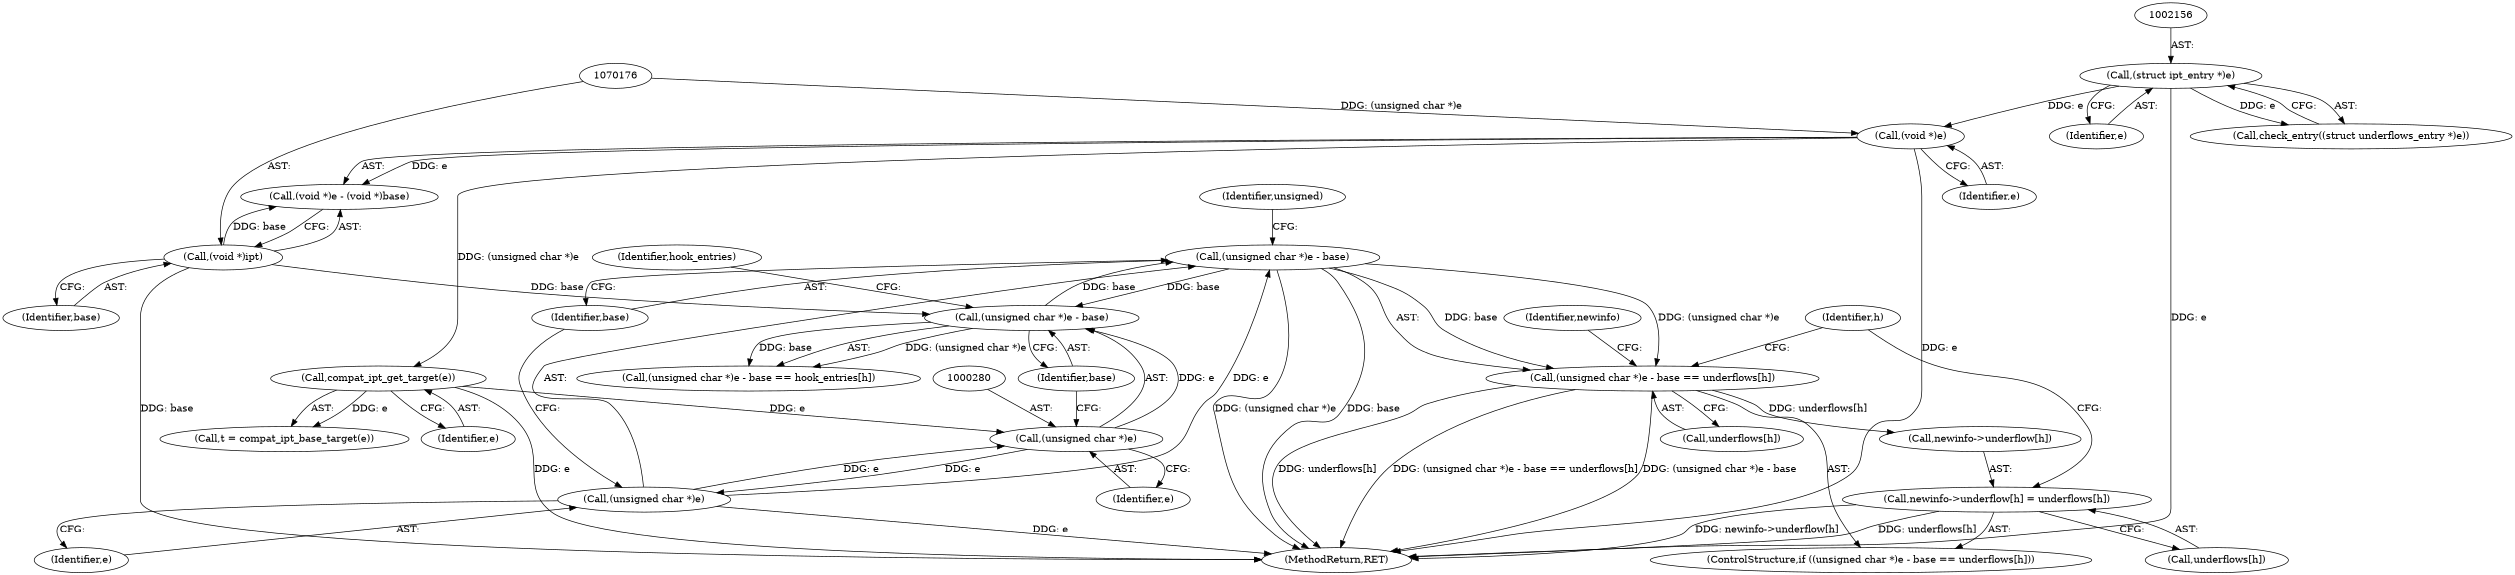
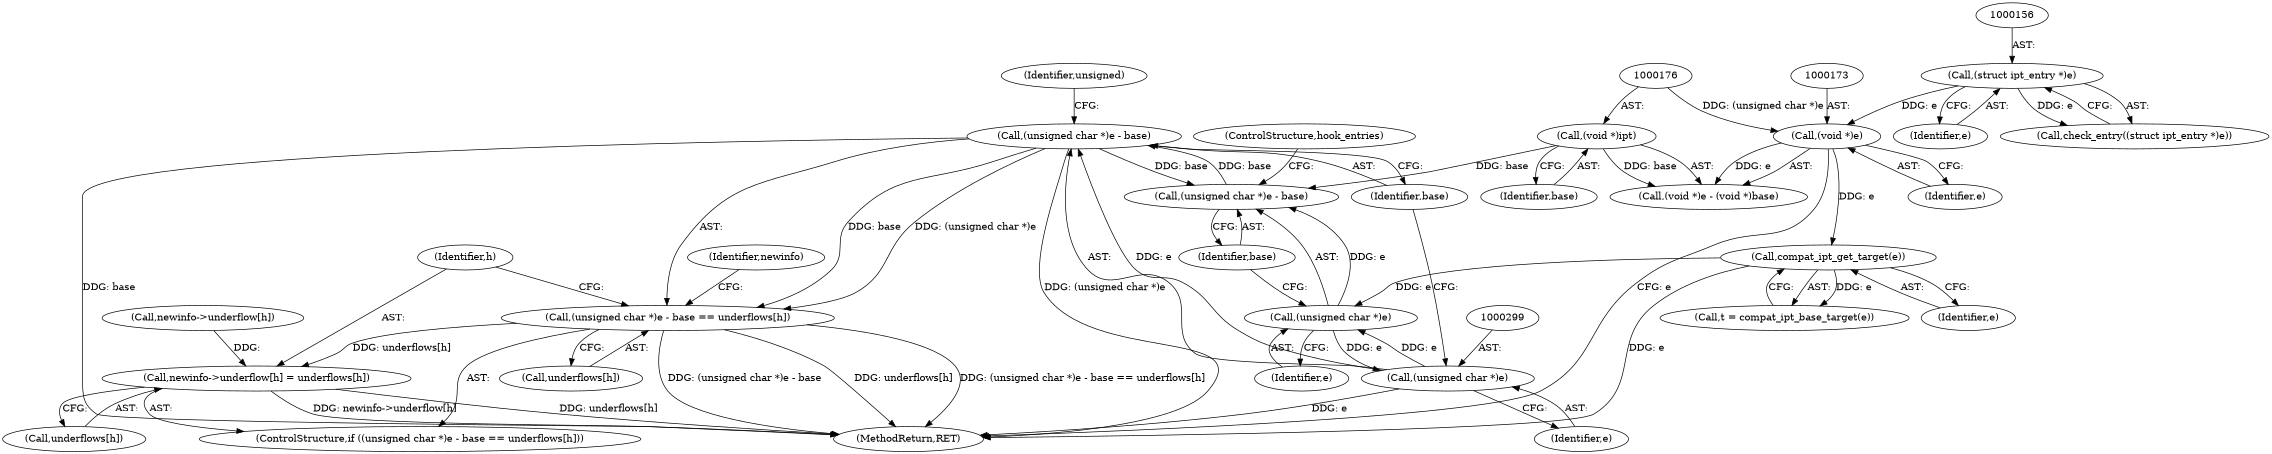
node "1002156": label "1002156" -> "1000156"
node "1070176": label "1070176" -> "1000176"
node "1000173": added
node "(Call,check_entry((struct underflows_entry *)e))": label "(Call,check_entry((struct underflows_entry *)e))" -> "(Call,check_entry((struct ipt_entry *)e))"
edge "(Call,(void *)e - (void *)base)" -> "(Call,(void *)ipt)": removed, label "CFG:"
edge "(Call,(void *)e)" -> "(Call,compat_ipt_get_target(e))": label "DDG: (unsigned char *)e" -> "DDG: e"
node "(Identifier,hook_entries)": label "(Identifier,hook_entries)" -> "(ControlStructure,hook_entries)"
edge "(Call,t = compat_ipt_base_target(e))" -> "(Call,compat_ipt_get_target(e))": added, label "CFG:"
node "1000299": added
edge "(Call,(void *)e)" -> "(MethodReturn,RET)": label "DDG: e" -> "CFG: e"
node "(Call,(unsigned char *)e - base == hook_entries[h])": removed
node "1000280": removed
edge "(Identifier,h)" -> "(Call,newinfo->underflow[h] = underflows[h])": label "CFG: " -> "AST: "
edge "(Call,(unsigned char *)e - base == underflows[h])" -> "(Call,newinfo->underflow[h])": now "(Call,(unsigned char *)e - base == underflows[h])" -> "(Call,newinfo->underflow[h] = underflows[h])"
edge "(Call,newinfo->underflow[h])" -> "(Call,newinfo->underflow[h] = underflows[h])": label "AST: " -> "DDG: "
edge "(Call,(struct ipt_entry *)e)" -> "(MethodReturn,RET)": removed, label "DDG: e"
edge "(Call,(void *)ipt)" -> "(MethodReturn,RET)": removed, label "DDG: base"
